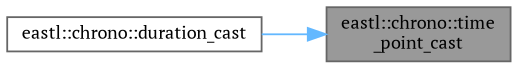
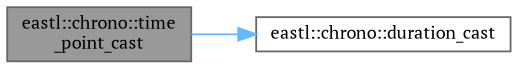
edge "eastl::chrono::duration_cast" -> "eastl::chrono::time _point_cast": reversed
